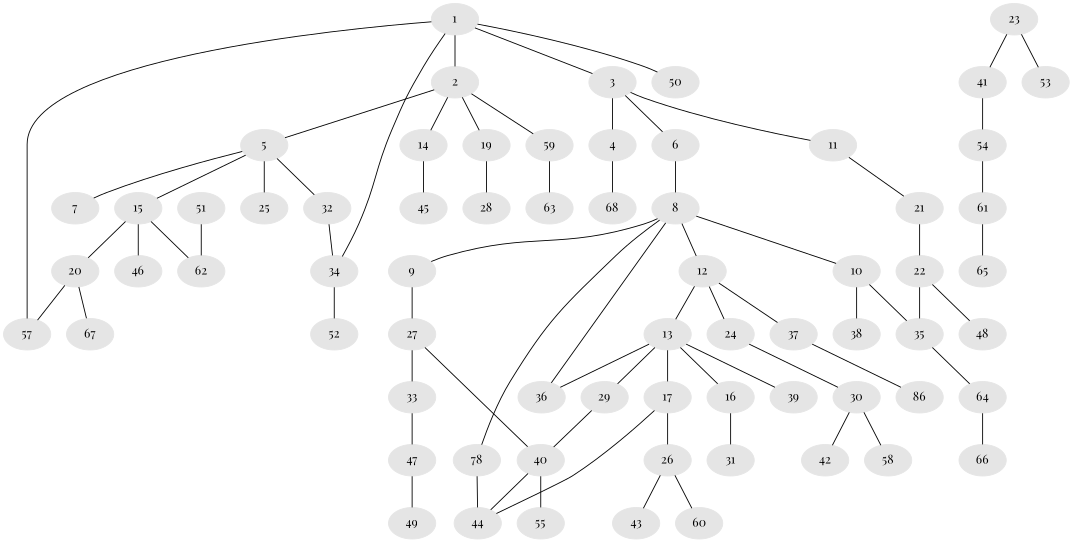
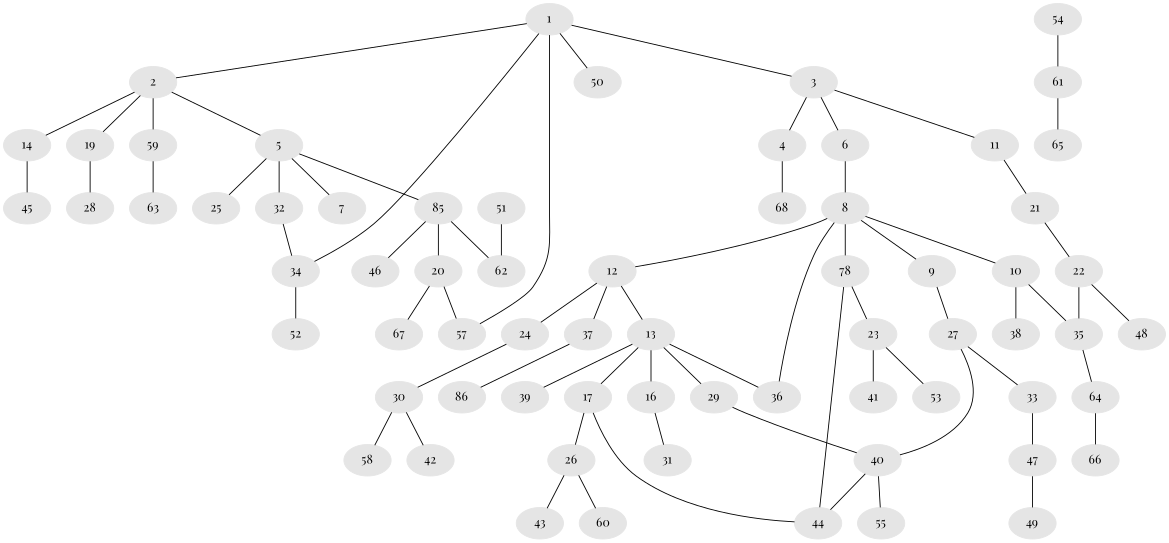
edge "41" -- "54": removed
node "15": label "15" -> "85"
edge "78" -- "23": added
